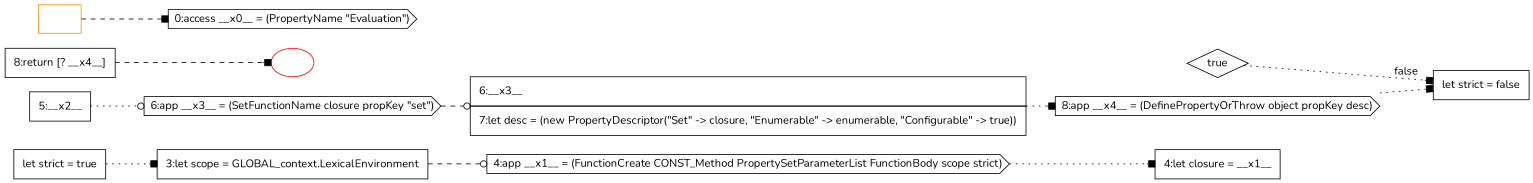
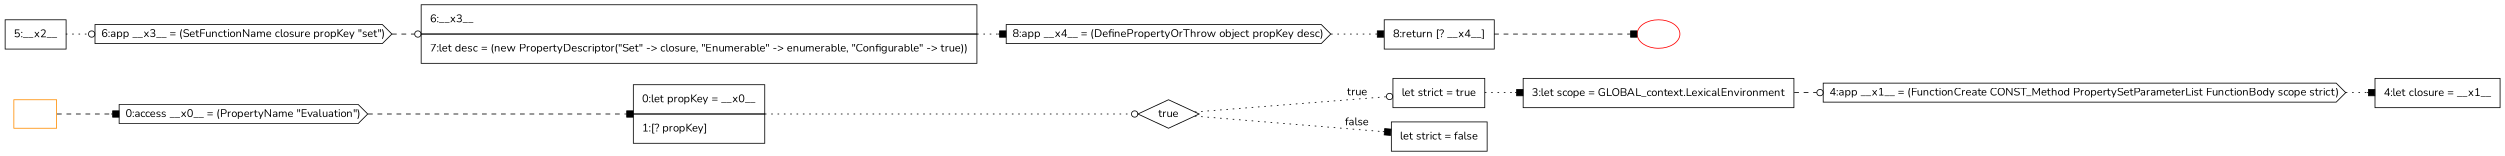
edge "8:app __x4__ = (DefinePropertyOrThrow object propKey desc)" -> "let strict = false": now "8:app __x4__ = (DefinePropertyOrThrow object propKey desc)" -> "8:return [? __x4__]"
edge "true" -> "let strict = true": added, label "true"
node "0:let propKey = __x0__": added
